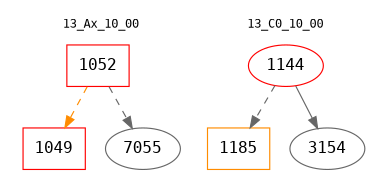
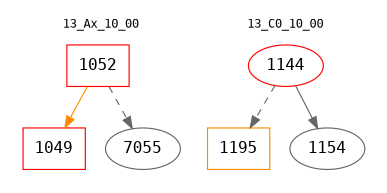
edge "1052" -> "1049": style dashed -> solid
node "1185": label "1185" -> "1195"
node "3154": label "3154" -> "1154"
